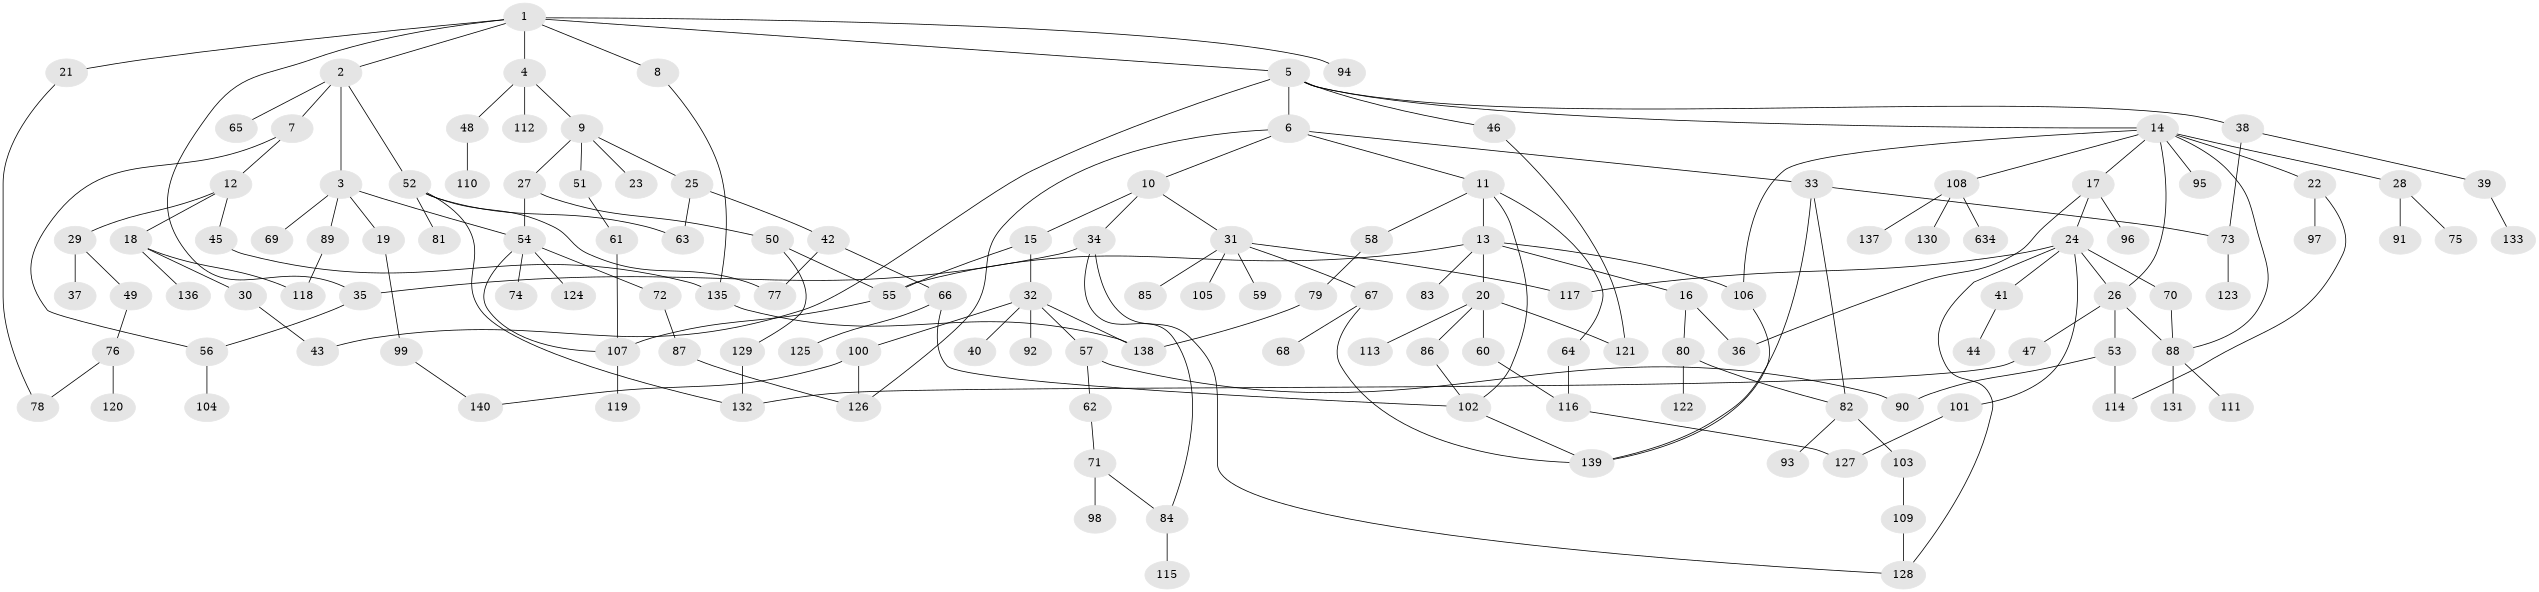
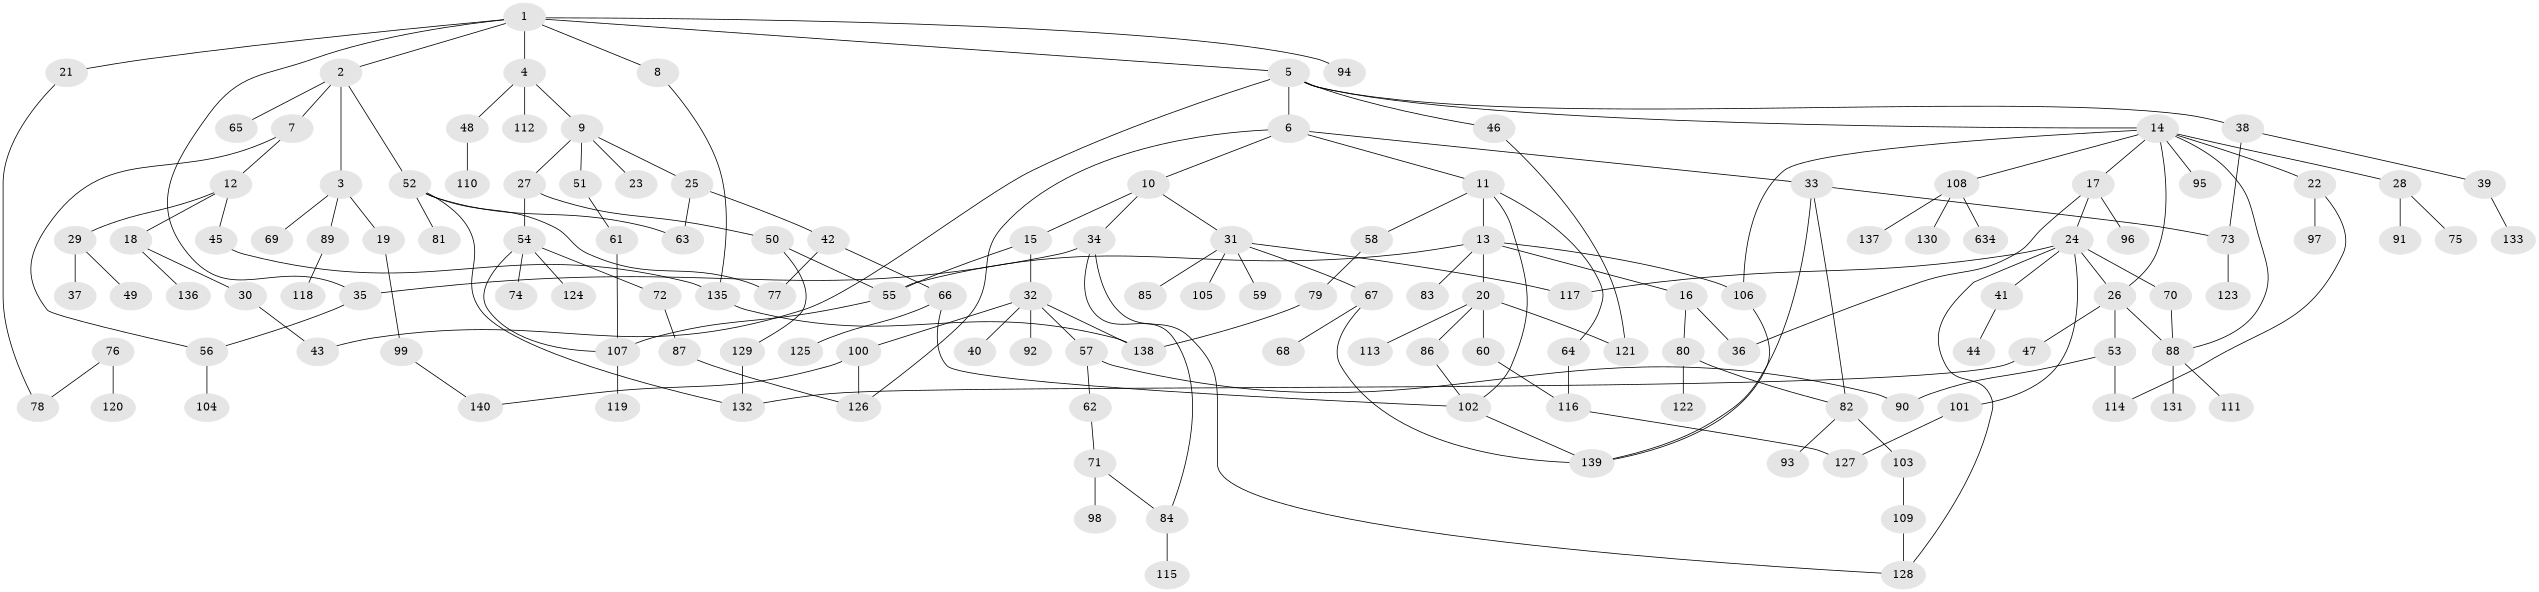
edge "3" -- "54": removed
edge "18" -- "118": removed
edge "49" -- "76": removed
